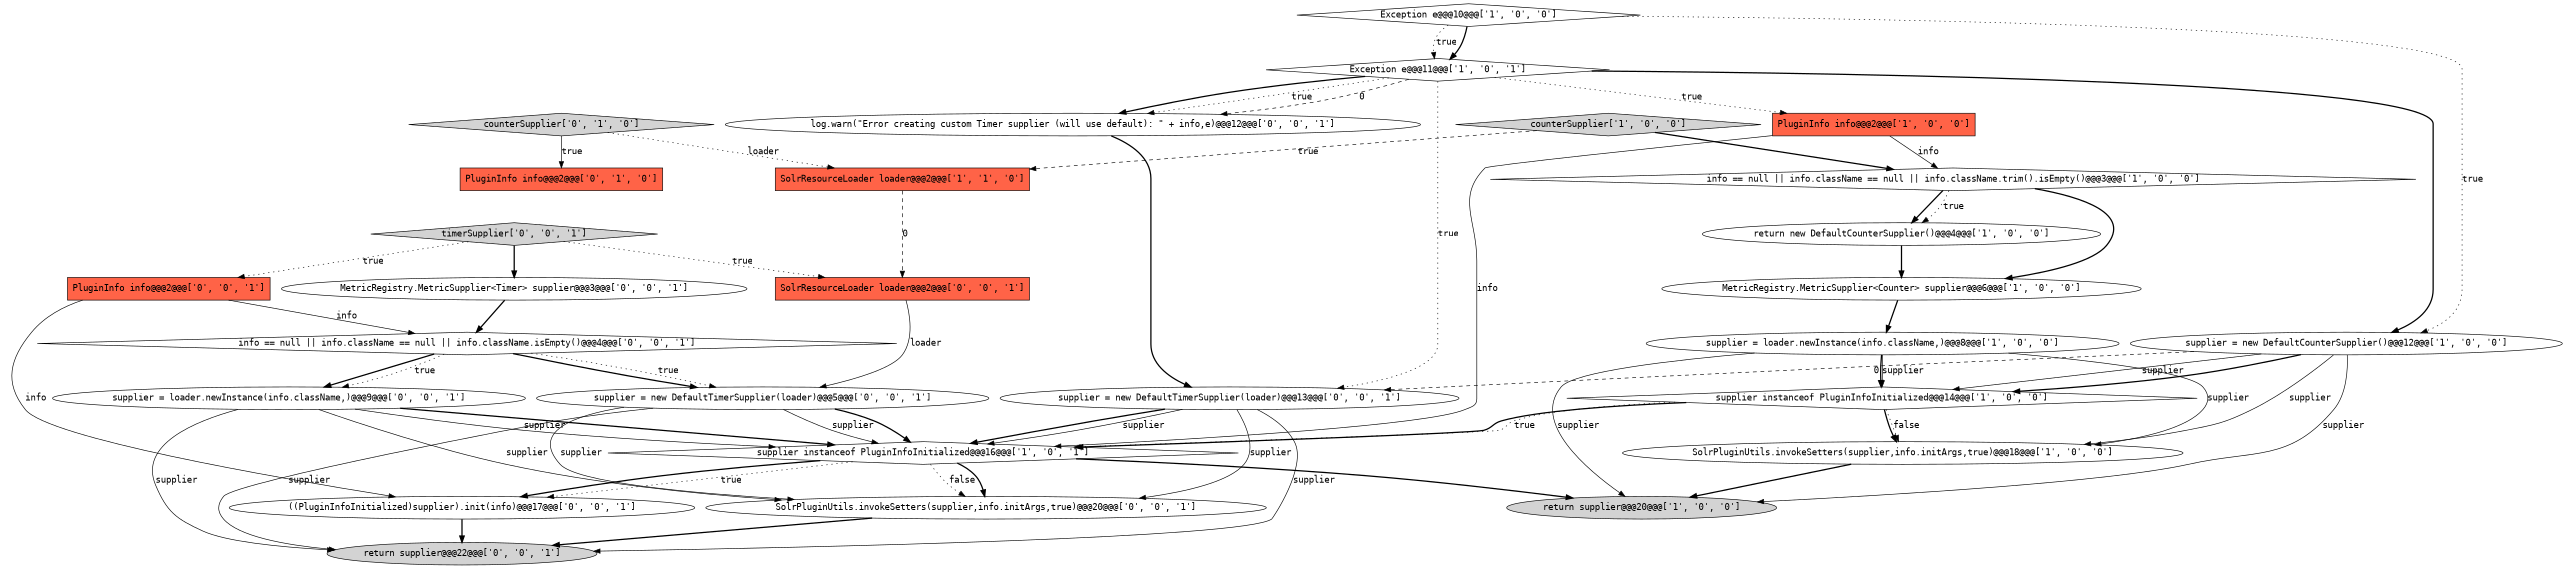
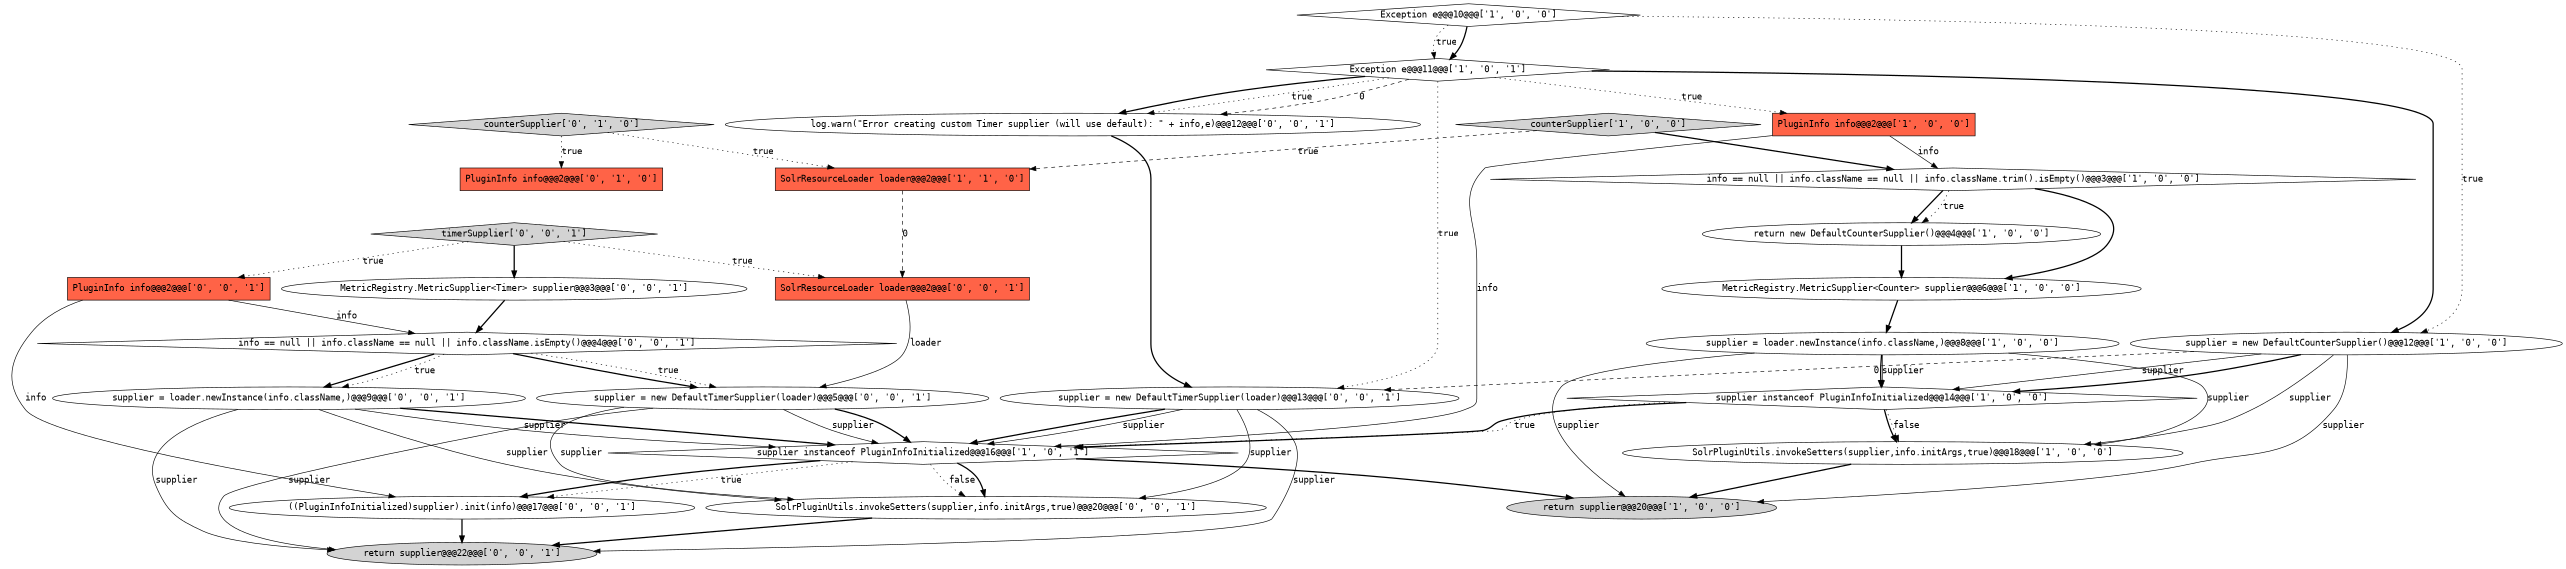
edge "counterSupplier['0', '1', '0']" -> "PluginInfo info@@@2@@@['0', '1', '0']": style solid -> dotted
edge "counterSupplier['0', '1', '0']" -> "SolrResourceLoader loader@@@2@@@['1', '1', '0']": label "loader" -> "true"
